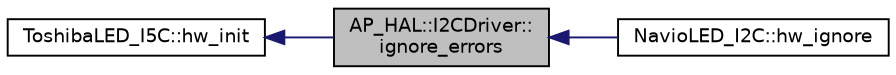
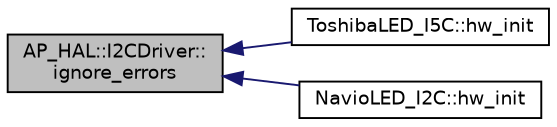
edge "AP_HAL::I2CDriver:: ignore_errors" -> "ToshibaLED_I5C::hw_init": reversed
node "NavioLED_I2C::hw_ignore": label "NavioLED_I2C::hw_ignore" -> "NavioLED_I2C::hw_init"
